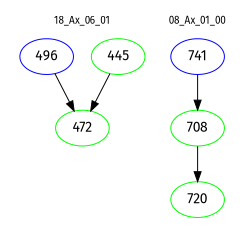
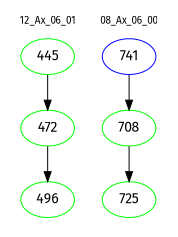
cluster "18_Ax_06_01": label "18_Ax_06_01" -> "12_Ax_06_01"
cluster "08_Ax_01_00": label "08_Ax_01_00" -> "08_Ax_06_00"
node "496": color blue -> green
edge "496" -> "472": reversed
node "720": label "720" -> "725"
